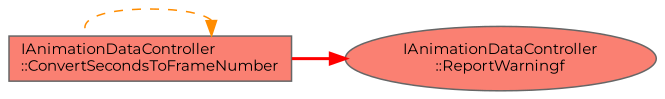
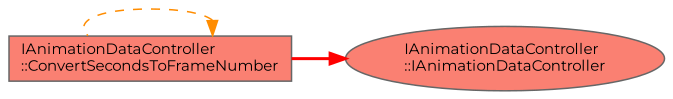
node "IAnimationDataController ::ReportWarningf": label "IAnimationDataController ::ReportWarningf" -> "IAnimationDataController ::IAnimationDataController"
